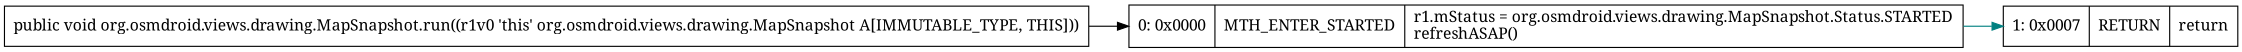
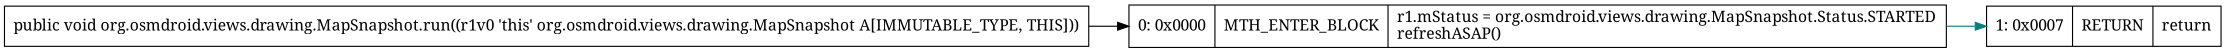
node "0: 0x0000": text "MTH_ENTER_STARTED" -> "MTH_ENTER_BLOCK"
